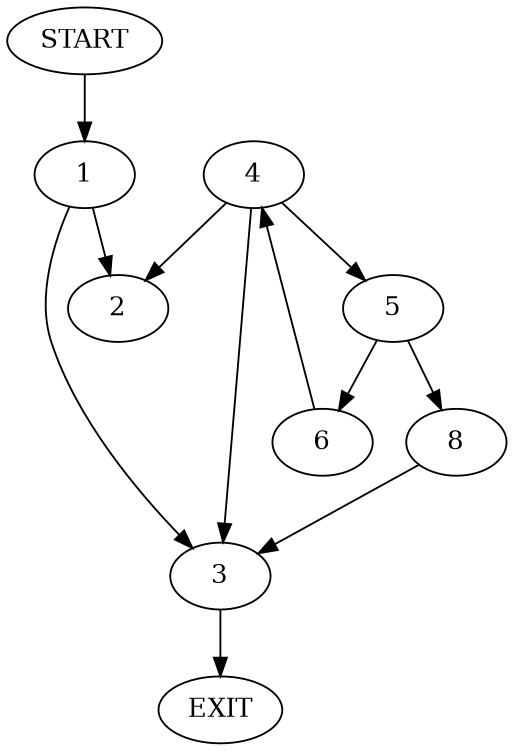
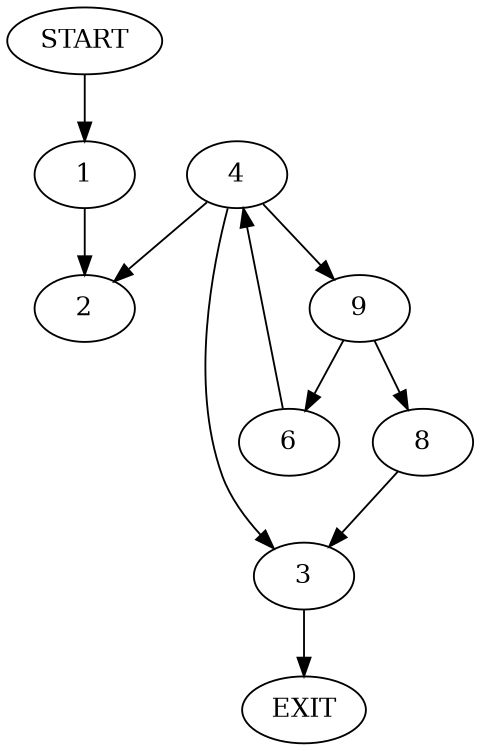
node "5": label "5" -> "9"
edge "1" -> "3": removed
